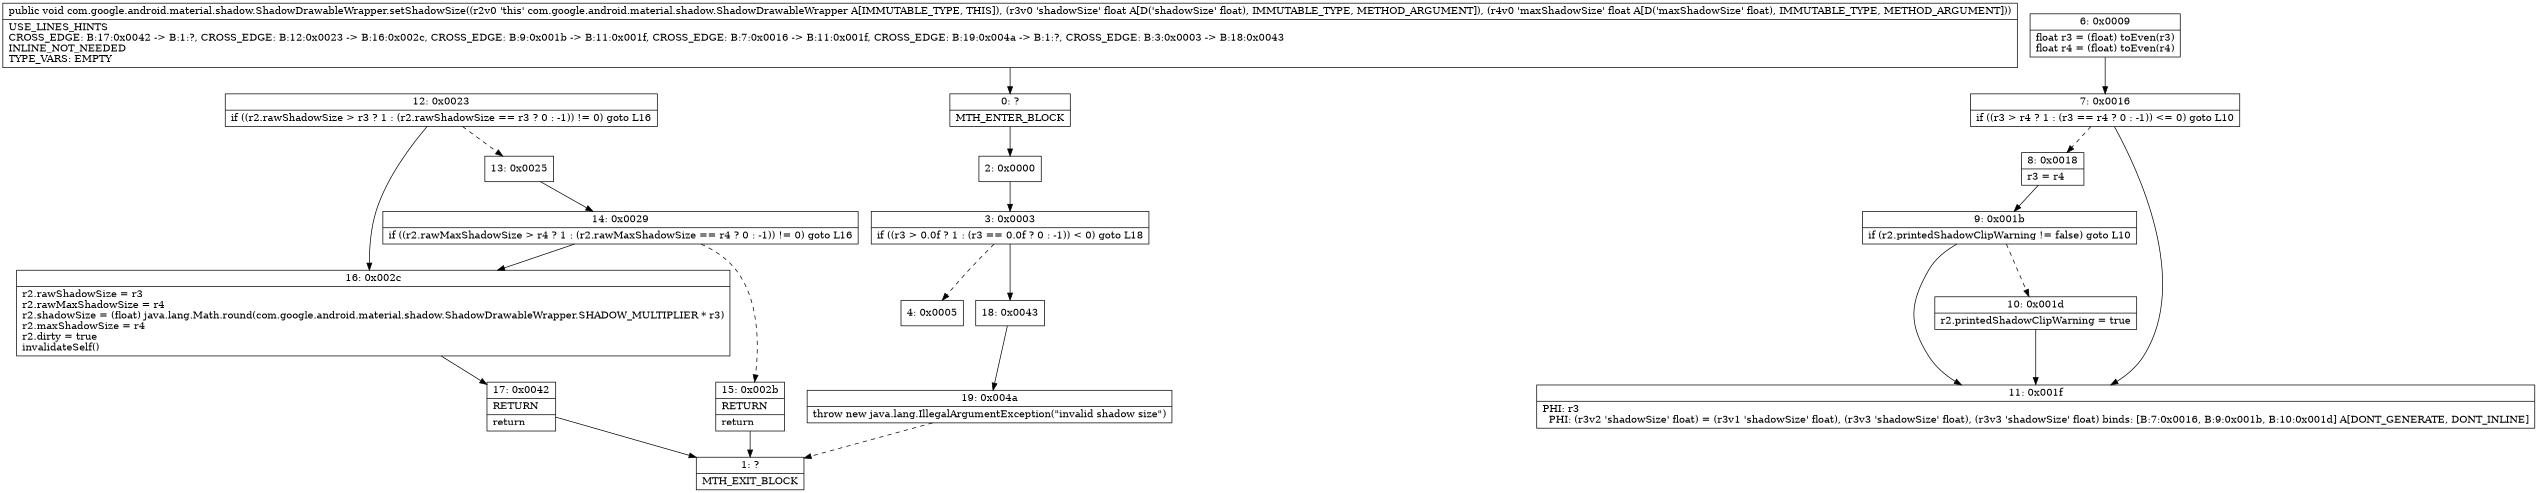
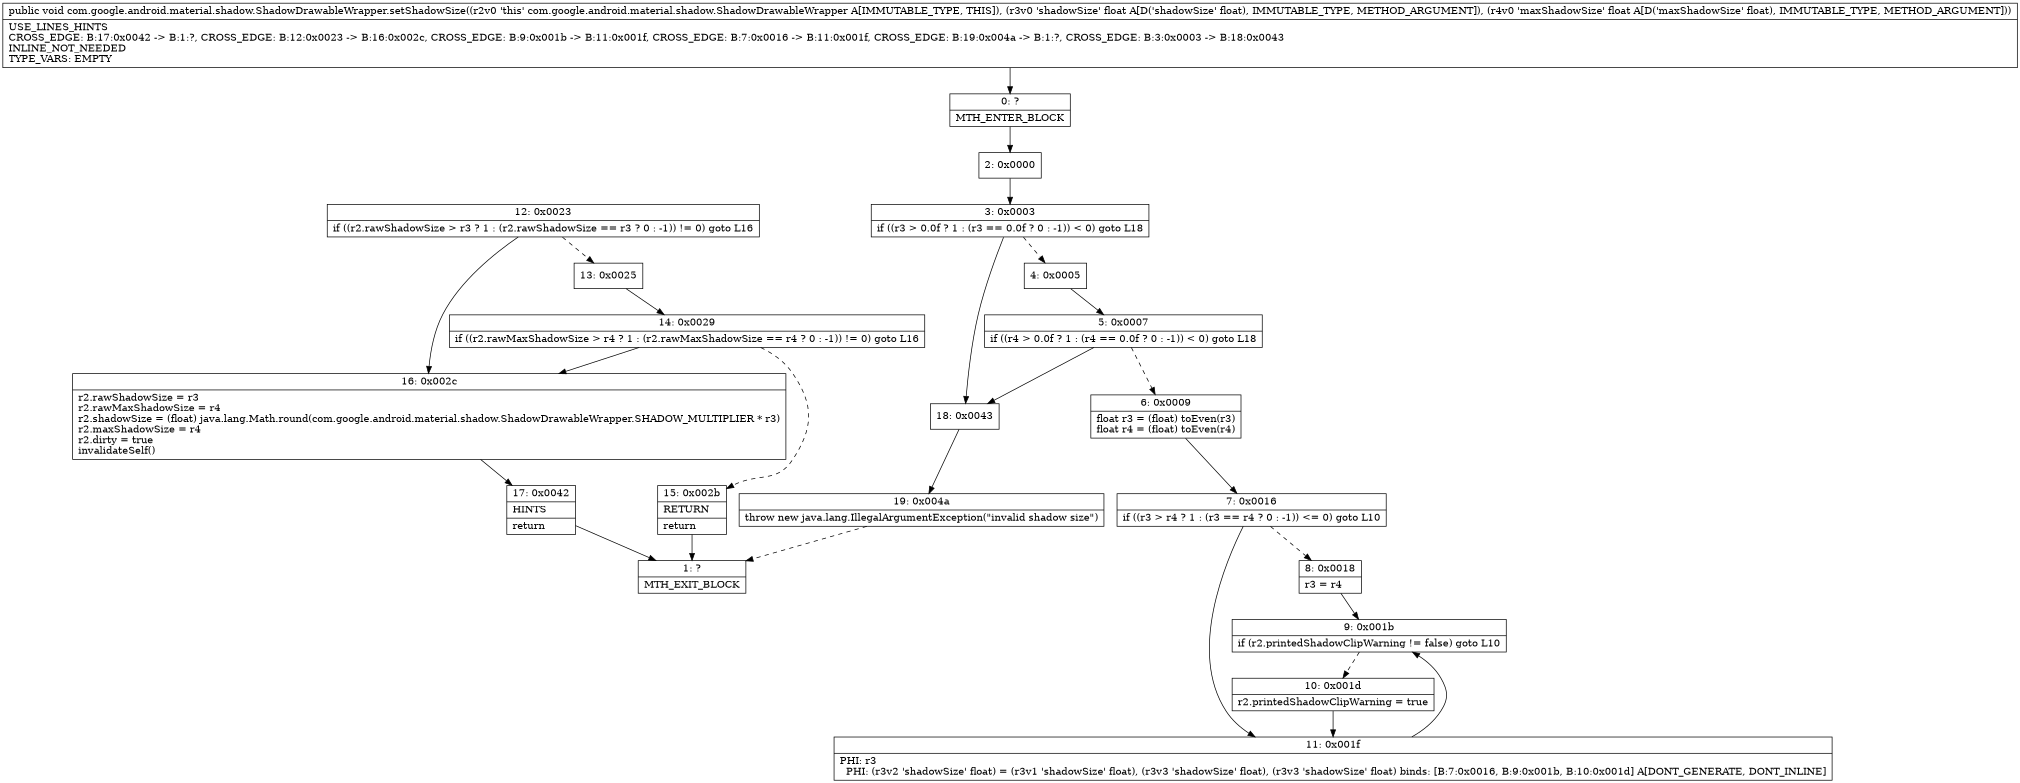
edge "9: 0x001b" -> "11: 0x001f": reversed
node "5: 0x0007": added
node "17: 0x0042": text "RETURN" -> "HINTS"
